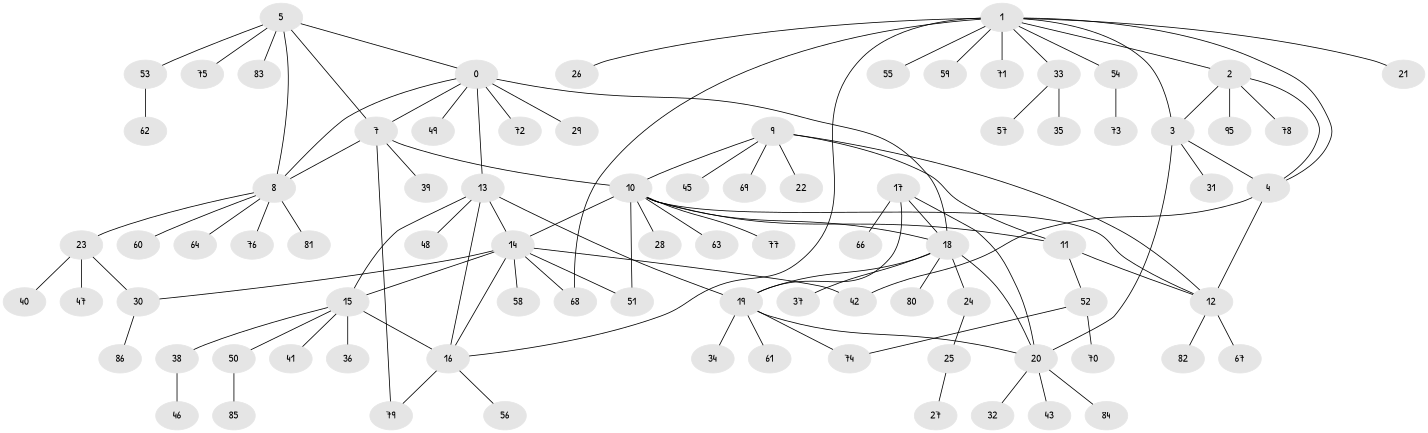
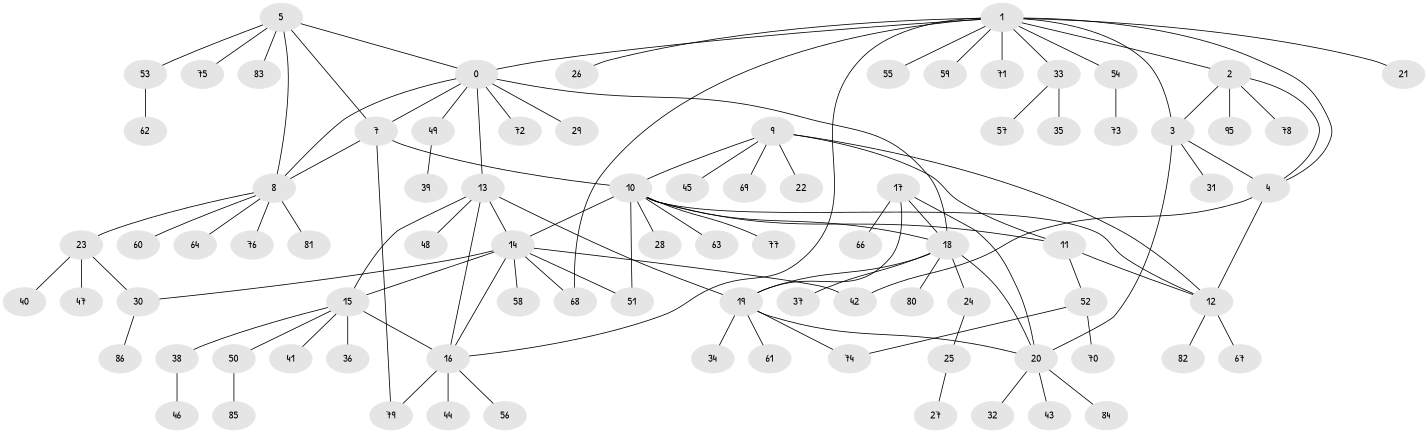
edge "1" -- "0": added
edge "7" -- "39": now "49" -- "39"
node "44": added
